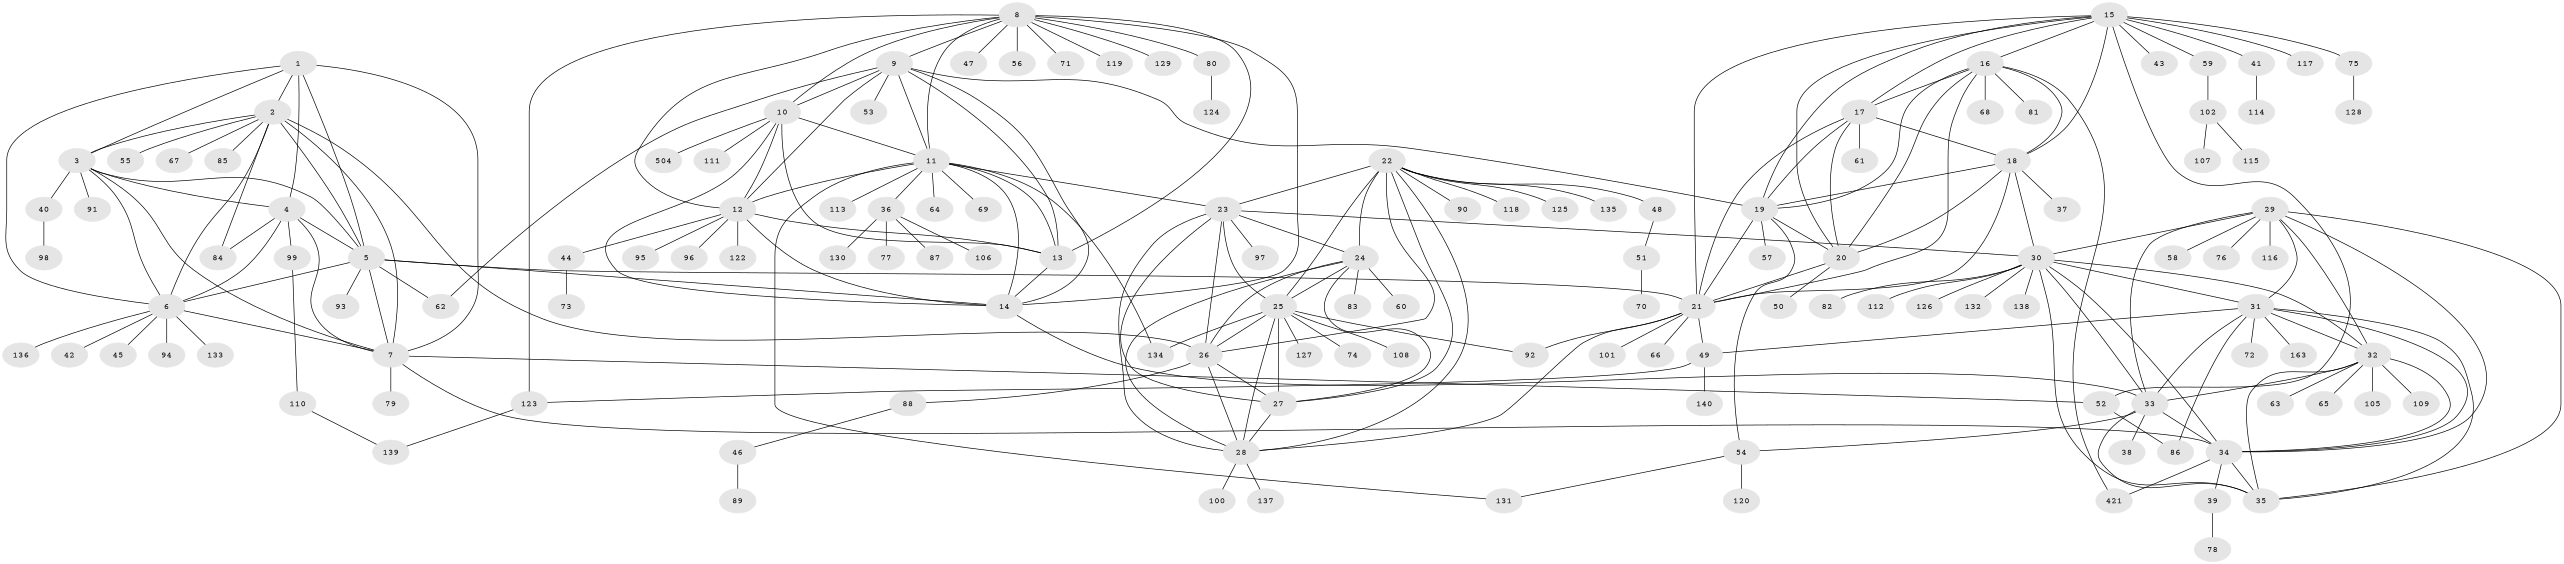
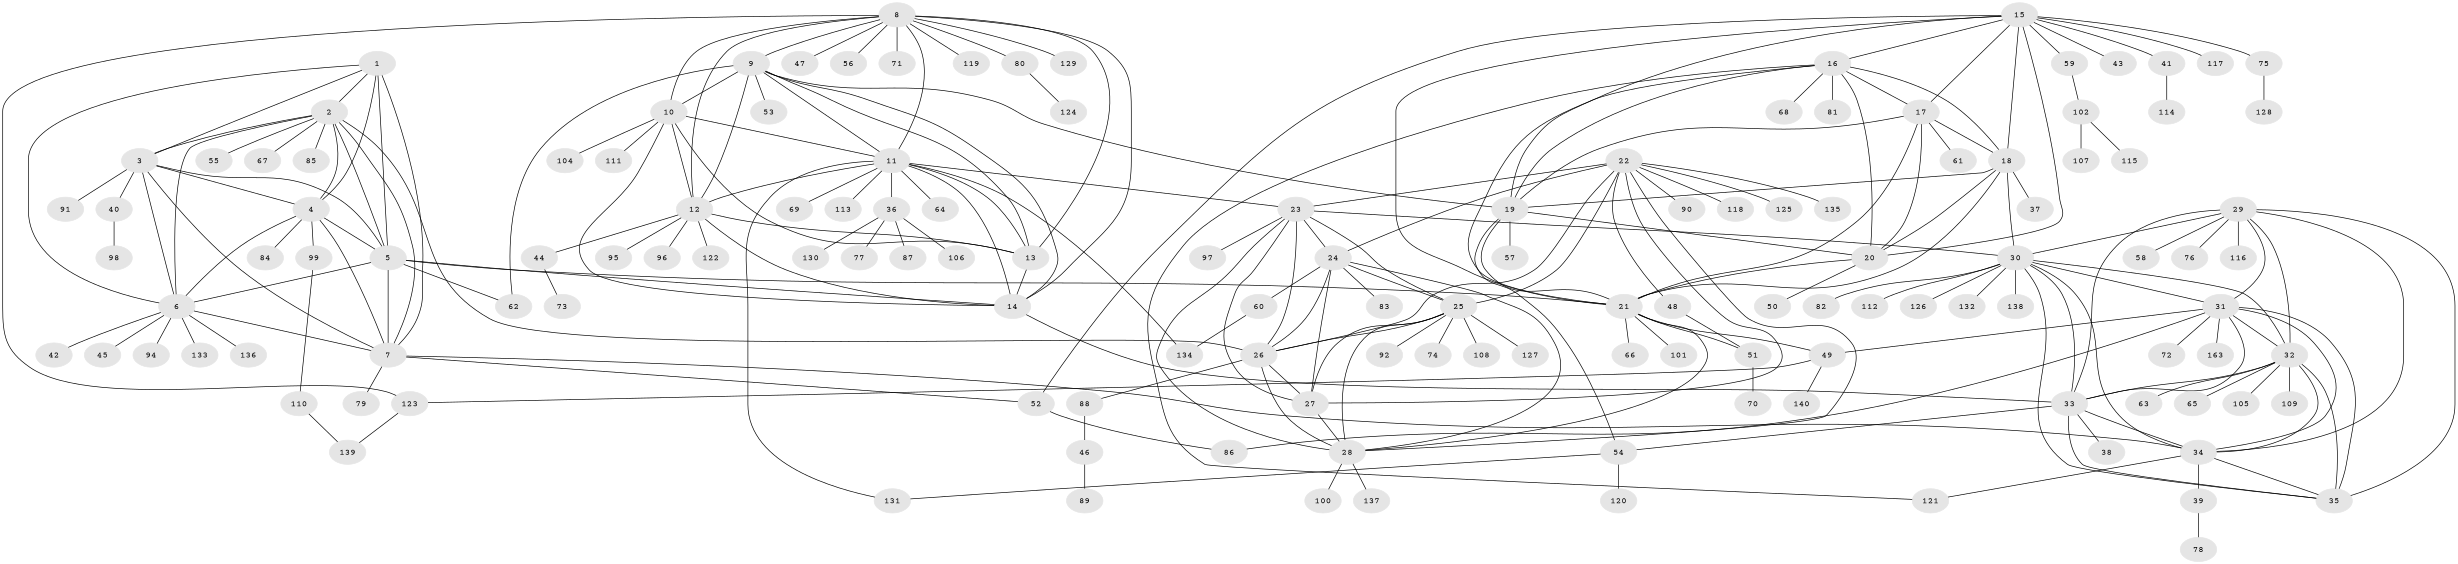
node "504": label "504" -> "104"
edge "2" -- "84": now "2" -- "4"
node "93": removed
edge "25" -- "134": now "60" -- "134"
edge "21" -- "92": now "21" -- "51"
node "421": label "421" -> "121"
